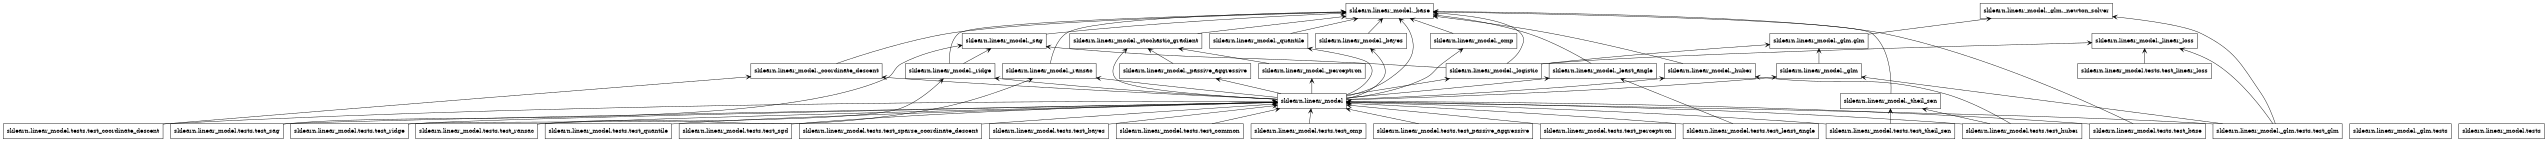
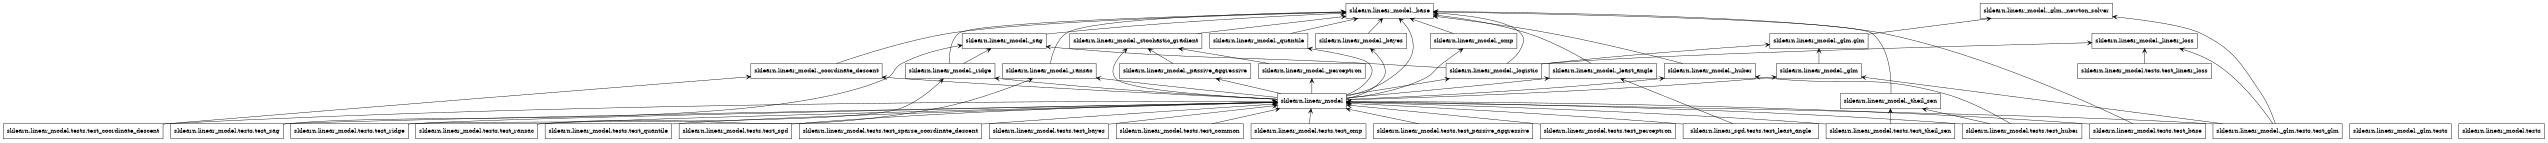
node "sklearn.linear_model.tests.test_least_angle": label "sklearn.linear_model.tests.test_least_angle" -> "sklearn.linear_sgd.tests.test_least_angle"
